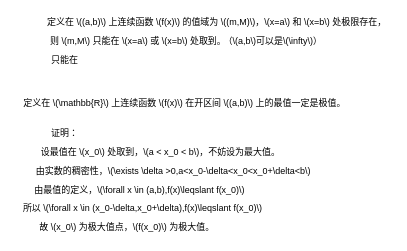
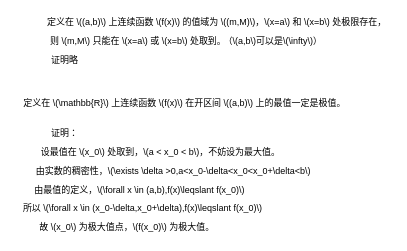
node "只能在": label "只能在" -> "证明略"
